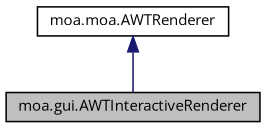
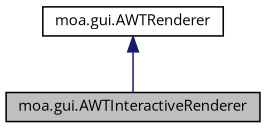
node "moa.moa.AWTRenderer": label "moa.moa.AWTRenderer" -> "moa.gui.AWTRenderer"
